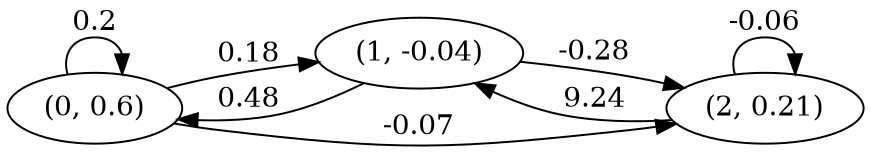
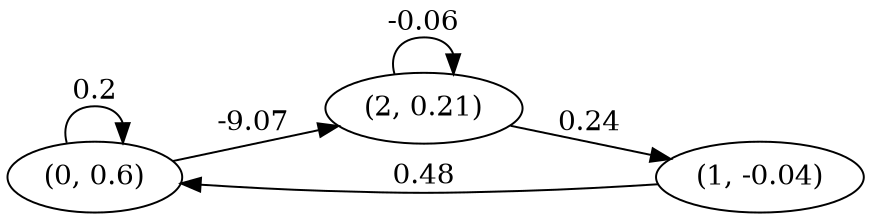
edge "(1, -0.04)" -> "(2, 0.21)": removed, label "-0.28"
edge "(0, 0.6)" -> "(1, -0.04)": removed, label "0.18"
edge "(2, 0.21)" -> "(1, -0.04)": label "9.24" -> "0.24"
edge "(0, 0.6)" -> "(2, 0.21)": label "-0.07" -> "-9.07"
